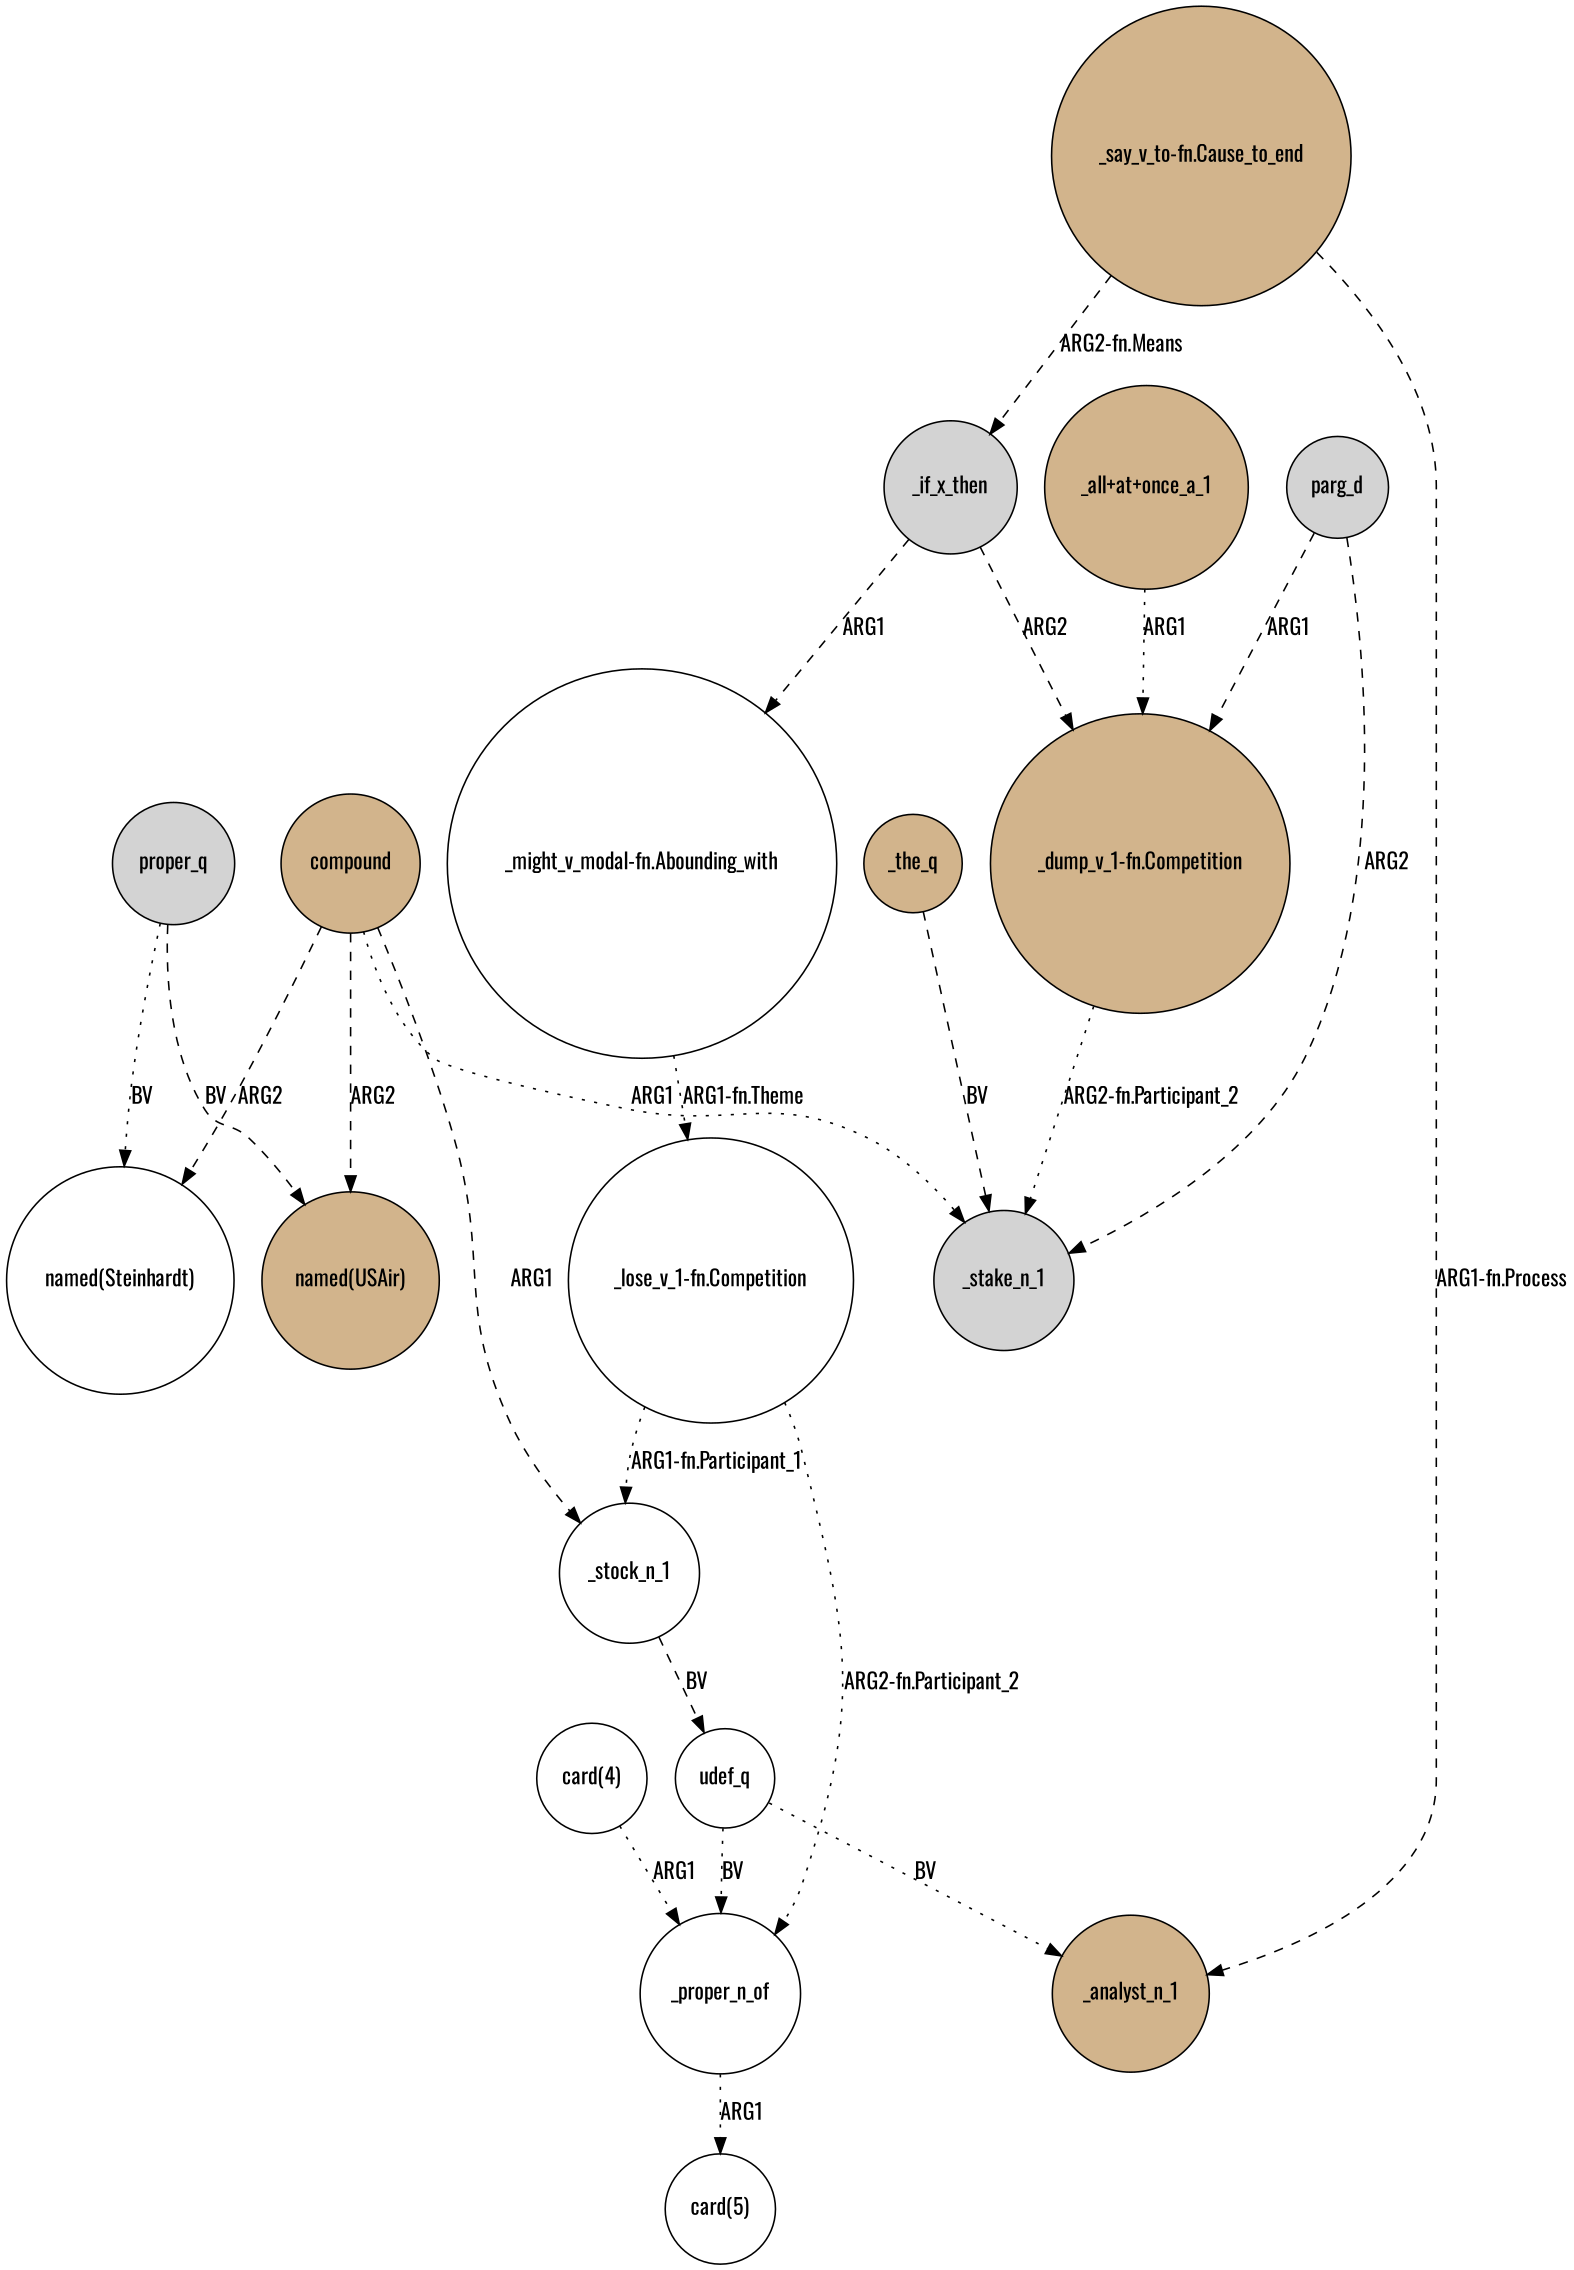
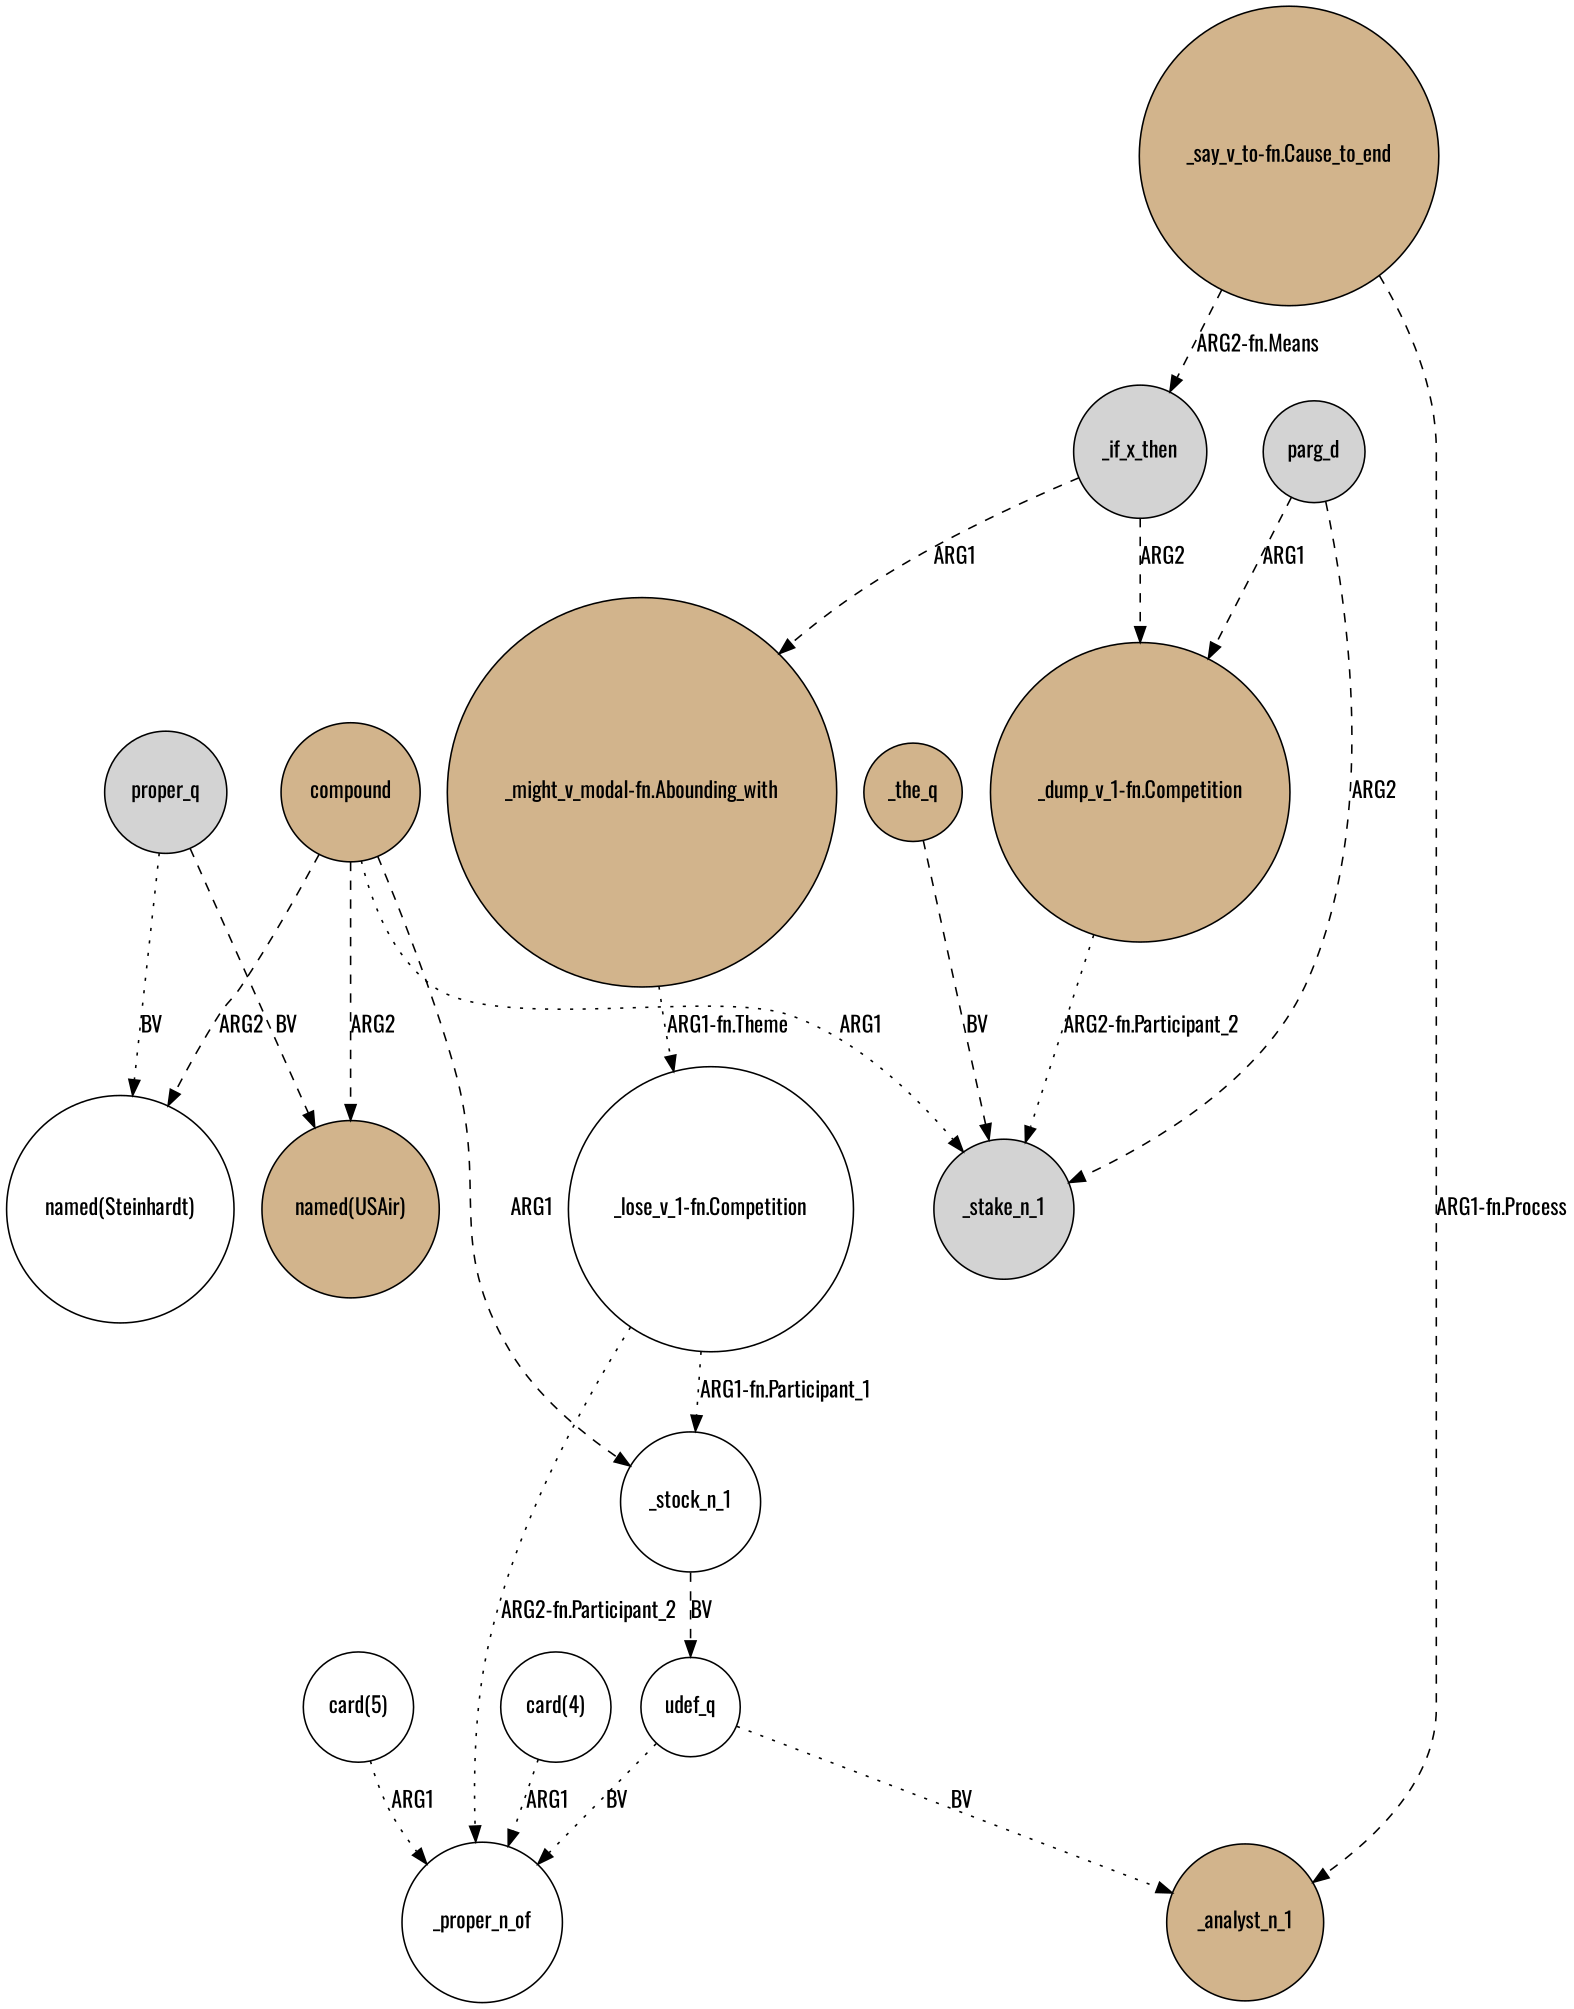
node "_all+at+once_a_1": removed
node "_might_v_modal-fn.Abounding_with": fillcolor white -> tan
edge "_proper_n_of" -> "card(5)": reversed
